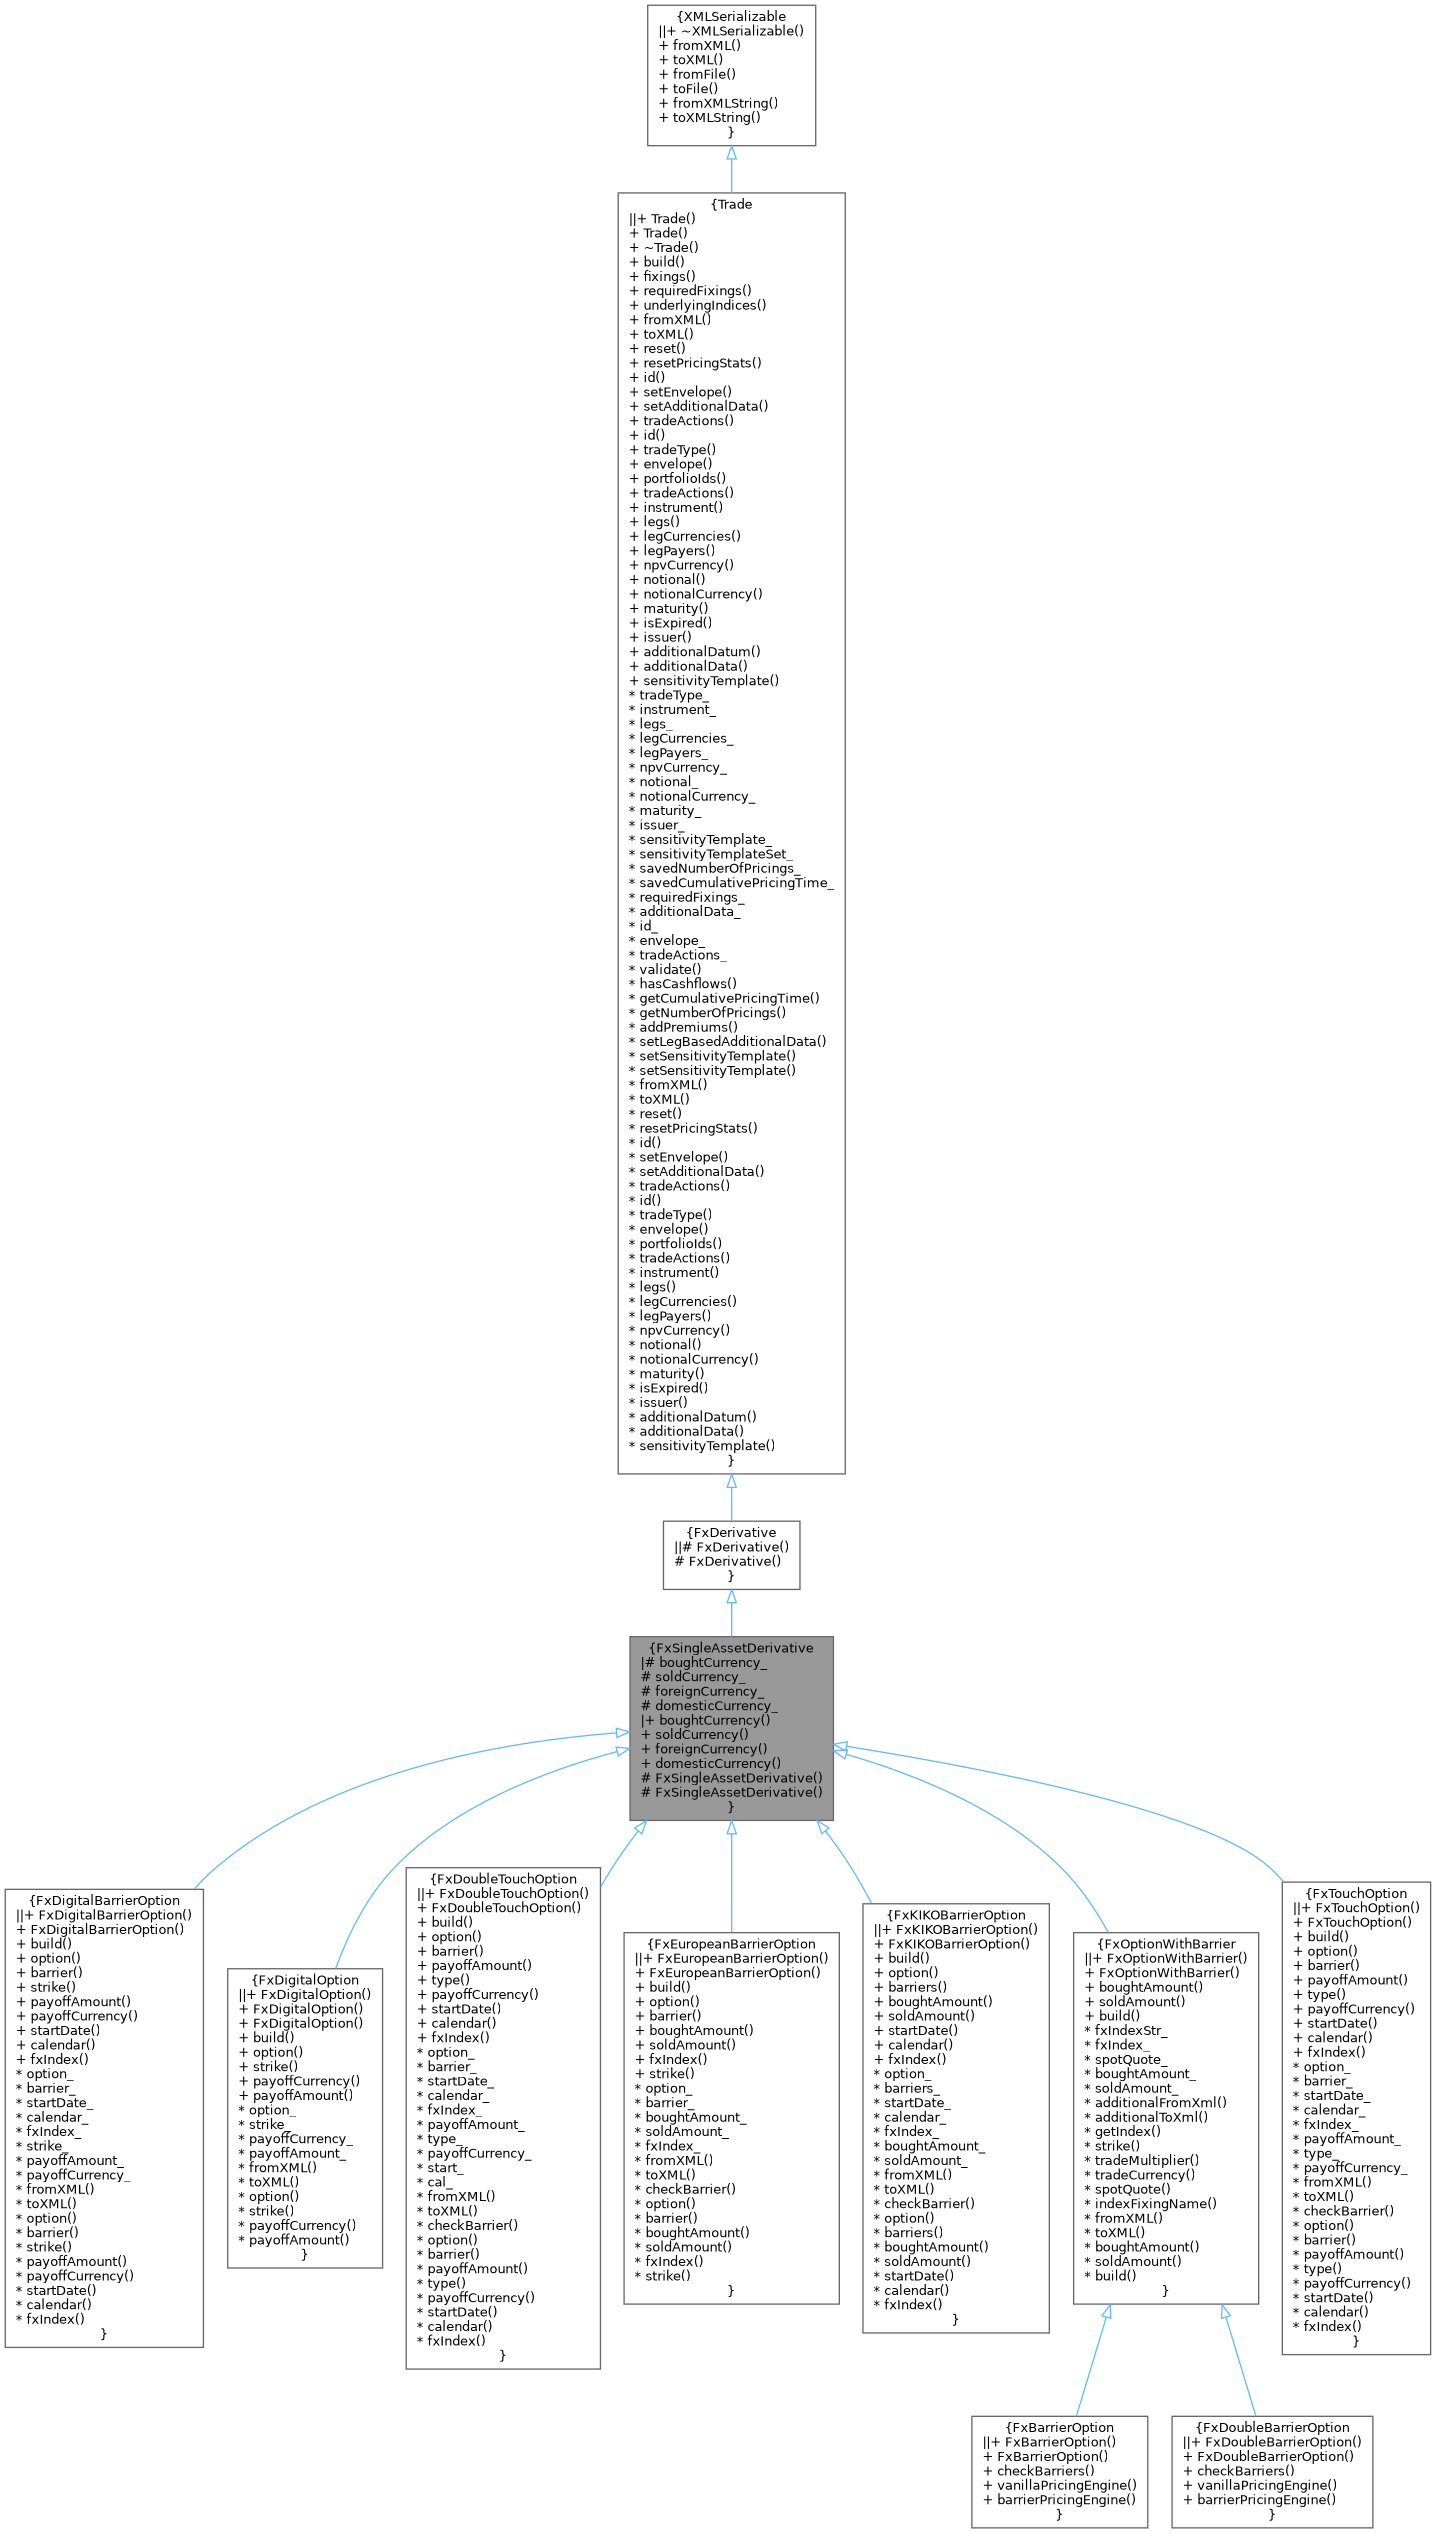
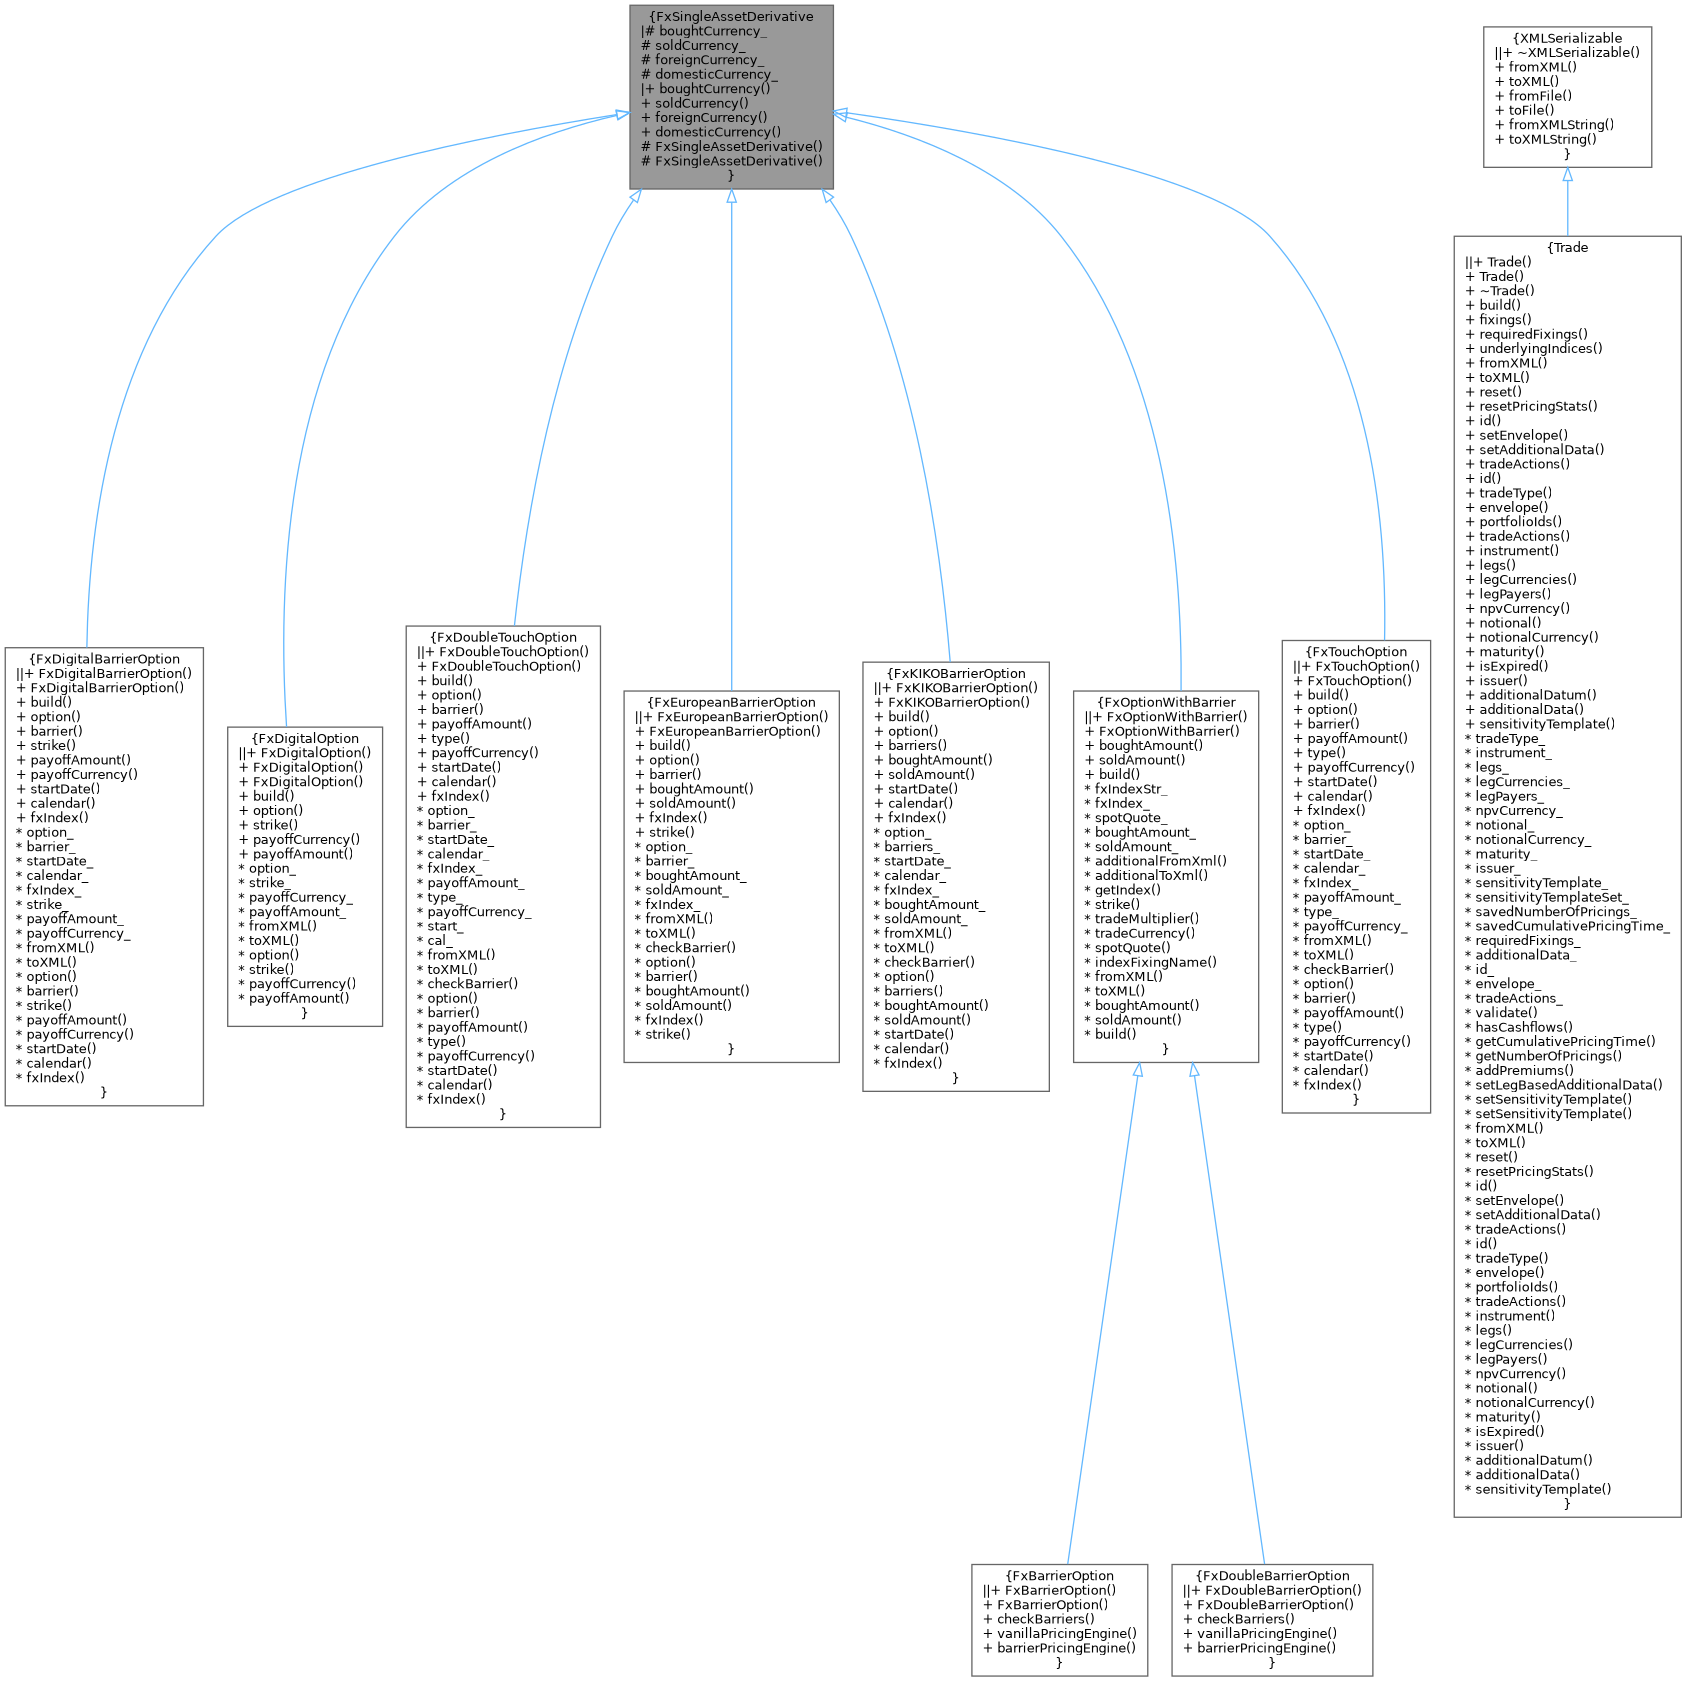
node "{FxDerivative ||# FxDerivative() # FxDerivative() }": removed
